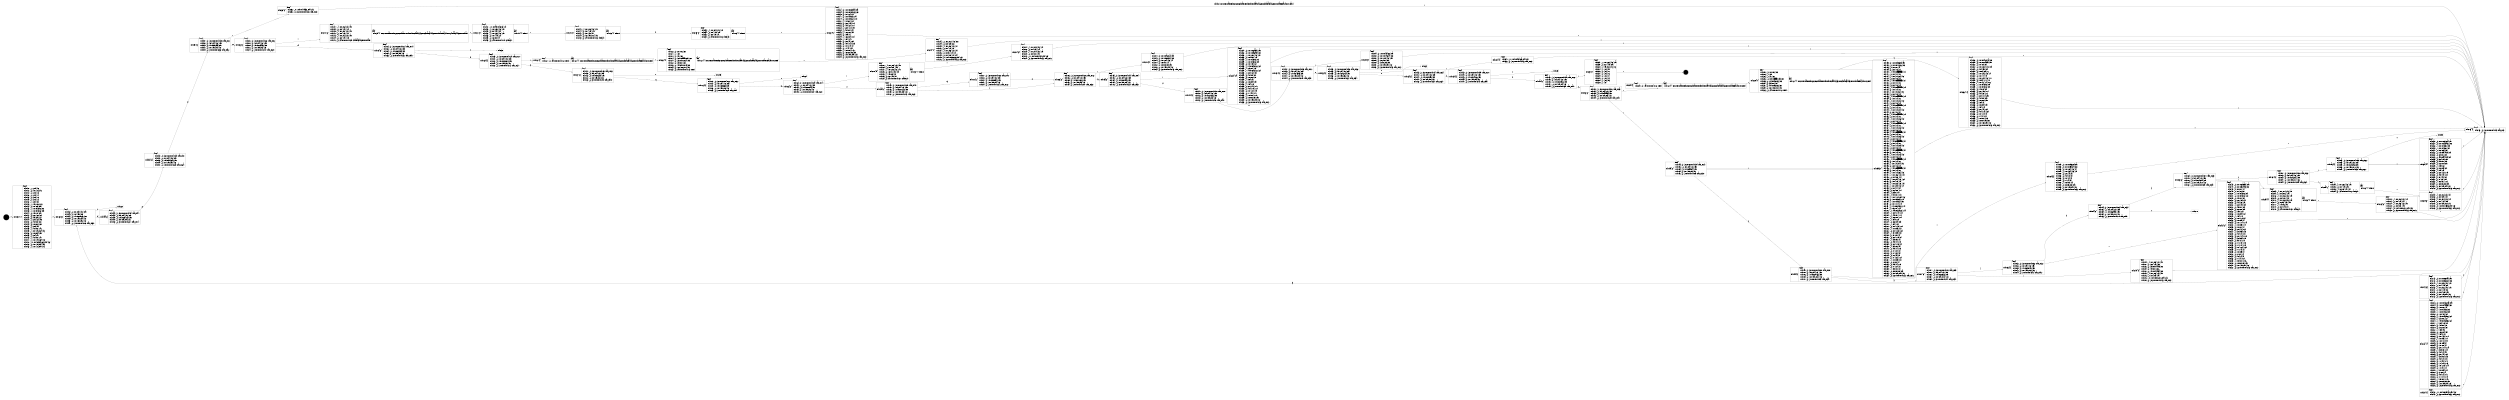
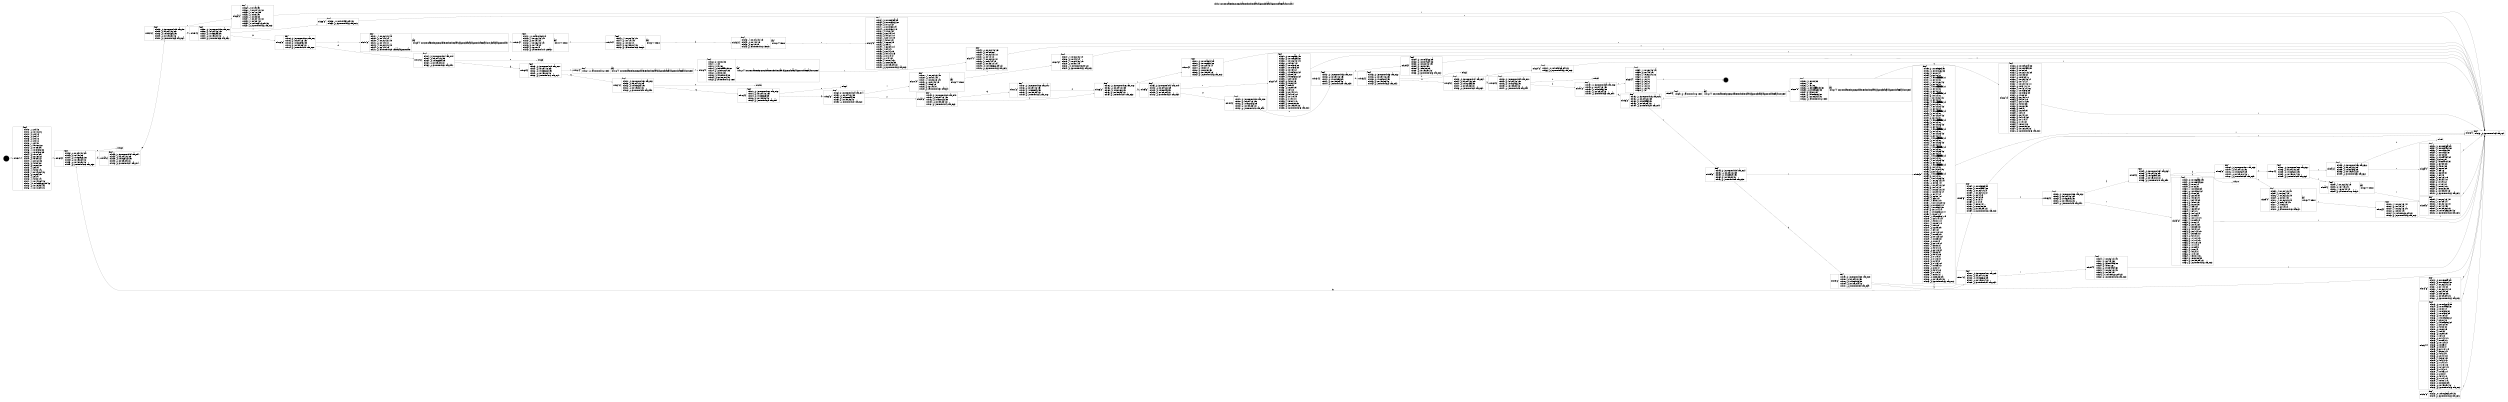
node "0x40238a [34]": added
edge "0x401e17 [28]" -> "0x401e33 [28]": now "0x401ec9 [53]" -> "0x401e33 [28]"
